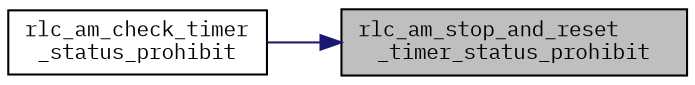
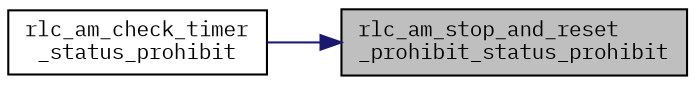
node "rlc_am_stop_and_reset _timer_status_prohibit": label "rlc_am_stop_and_reset _timer_status_prohibit" -> "rlc_am_stop_and_reset _prohibit_status_prohibit"
